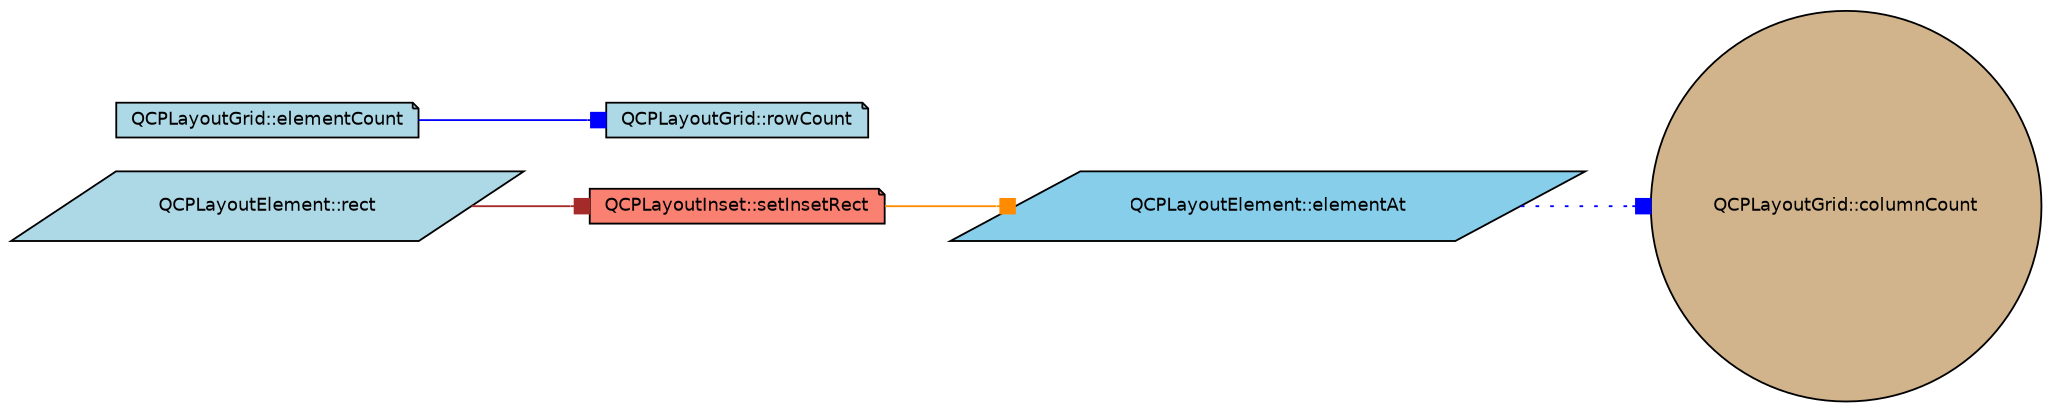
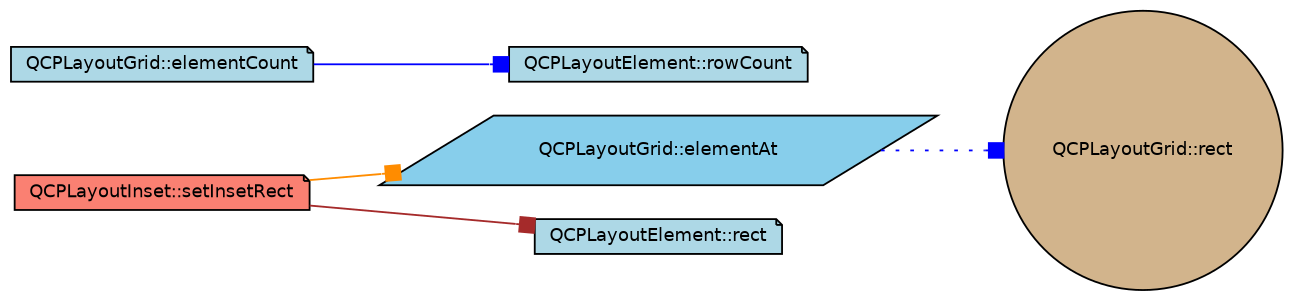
node "QCPLayoutGrid::rowCount": label "QCPLayoutGrid::rowCount" -> "QCPLayoutElement::rowCount"
node "QCPLayoutElement::rect": shape parallelogram -> note
edge "QCPLayoutElement::rect" -> "QCPLayoutInset::setInsetRect": reversed
node "QCPLayoutElement::elementAt": label "QCPLayoutElement::elementAt" -> "QCPLayoutGrid::elementAt"
node "QCPLayoutGrid::columnCount": label "QCPLayoutGrid::columnCount" -> "QCPLayoutGrid::rect"
